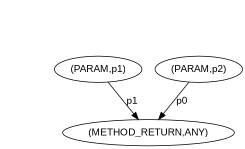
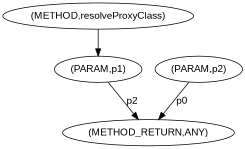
node "(METHOD,resolveProxyClass)": added
edge "(PARAM,p1)" -> "(METHOD_RETURN,ANY)": label "p1" -> "p2"
